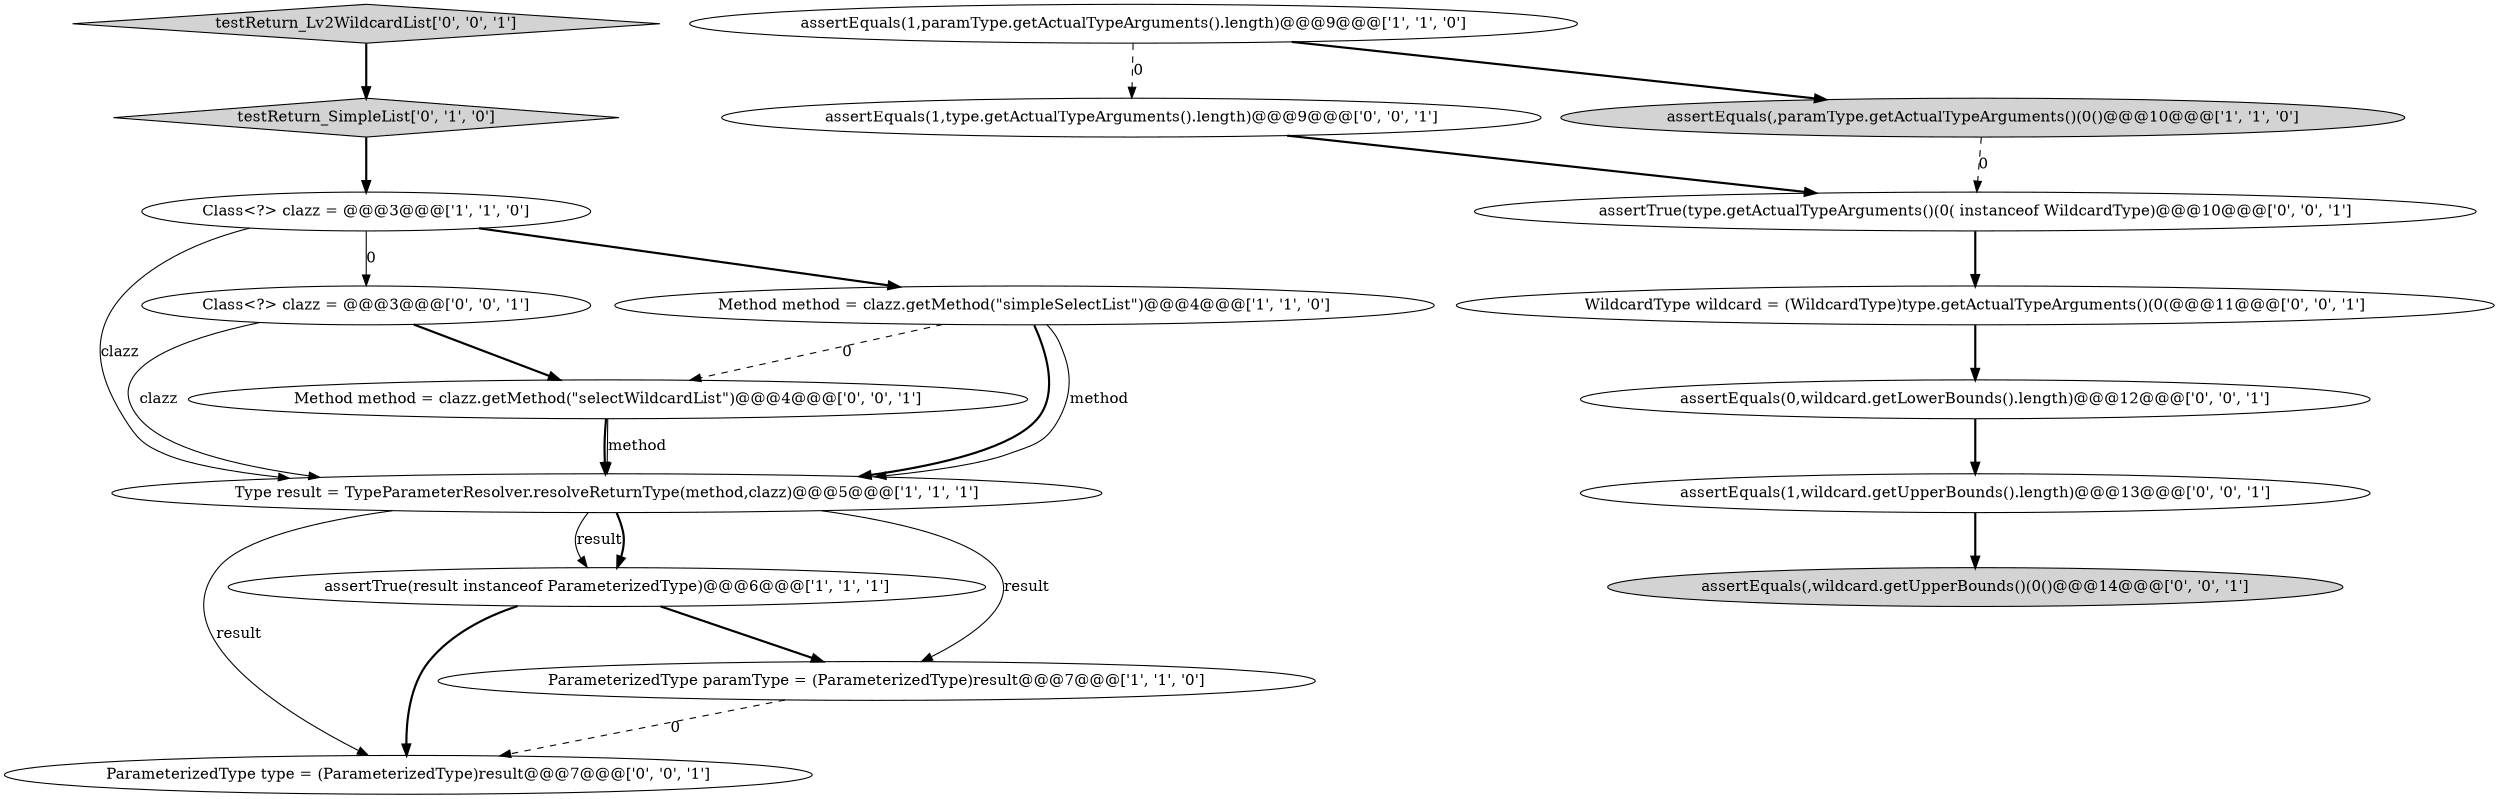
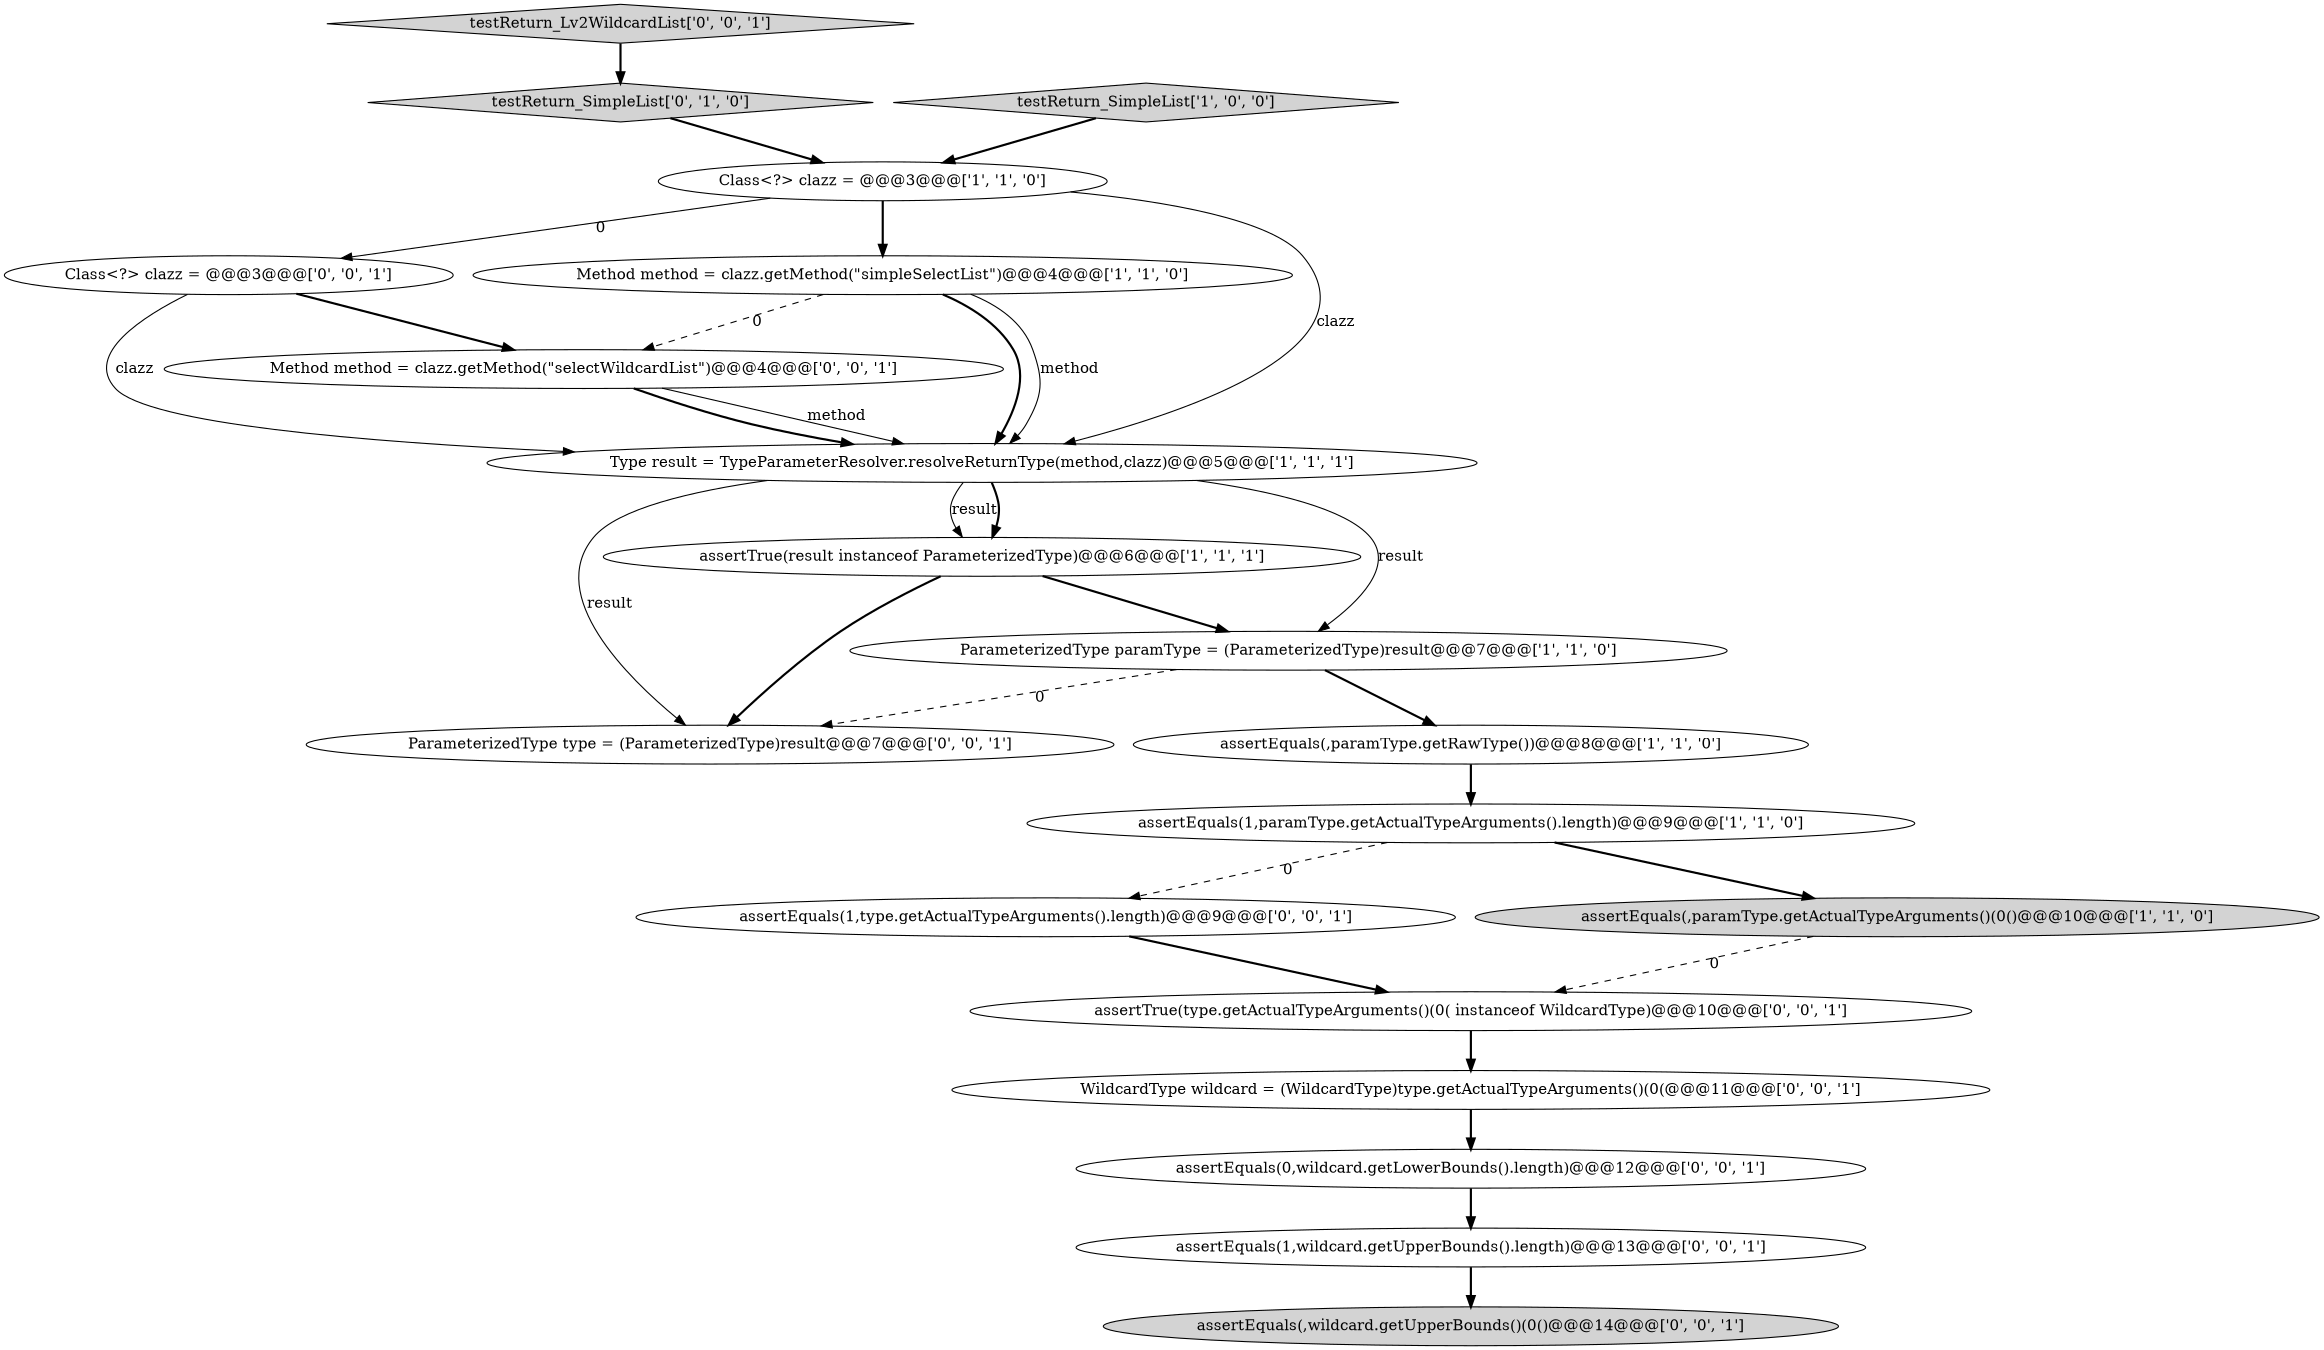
node "testReturn_SimpleList['1', '0', '0']": added
node "assertEquals(,paramType.getRawType())@@@8@@@['1', '1', '0']": added
